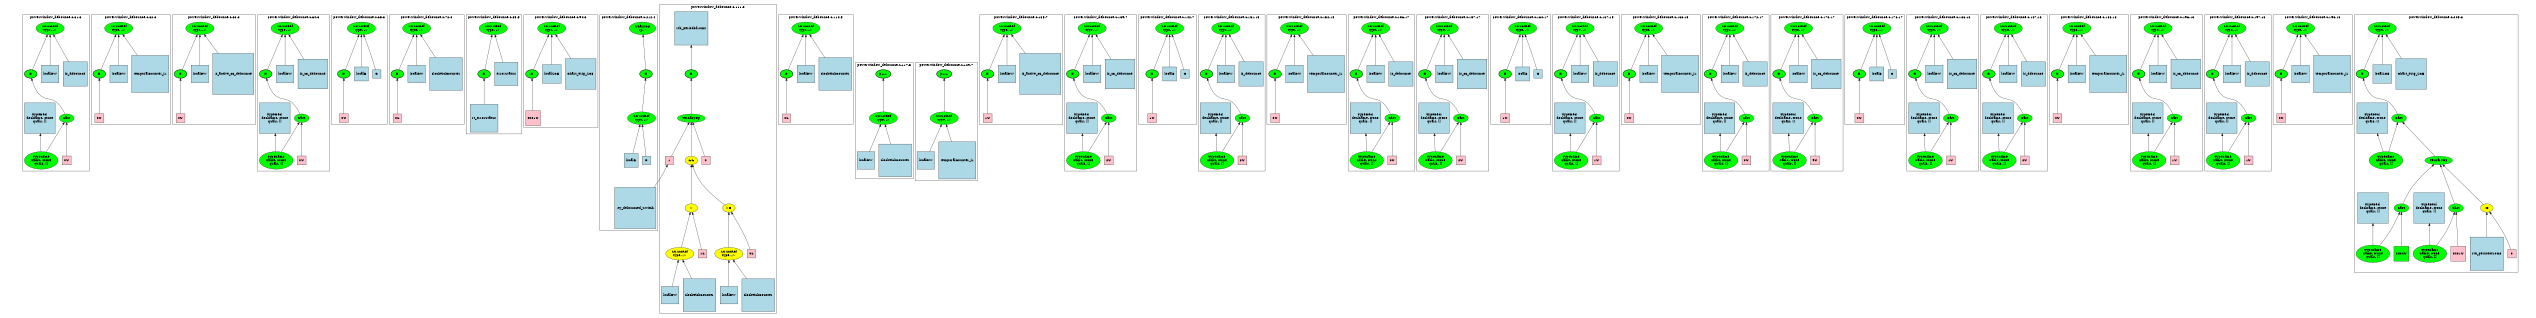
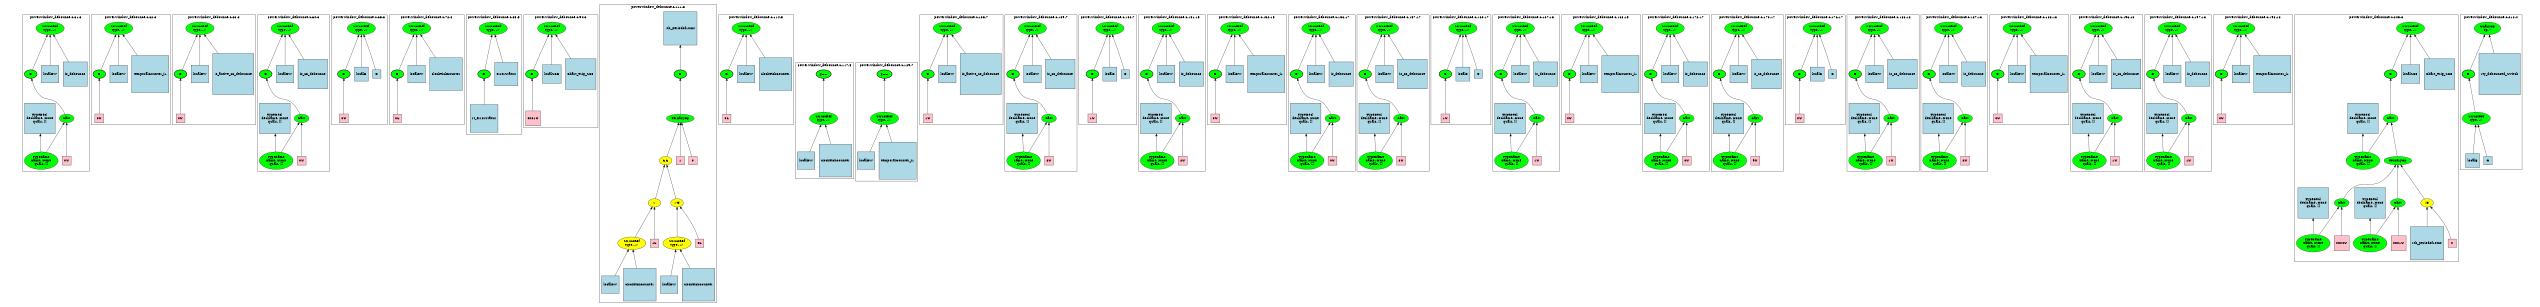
edge "1" -- "rty_debounced_Switch": now "UnaryOp op: *" -- "rty_debounced_Switch"
node "0x00U": fillcolor green -> pink
